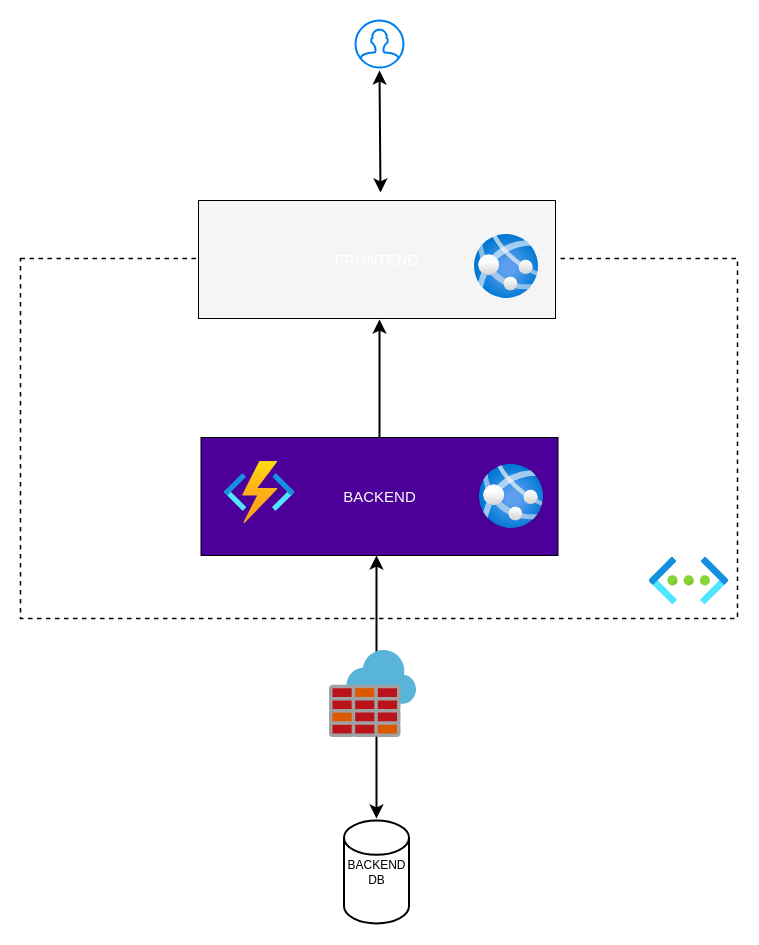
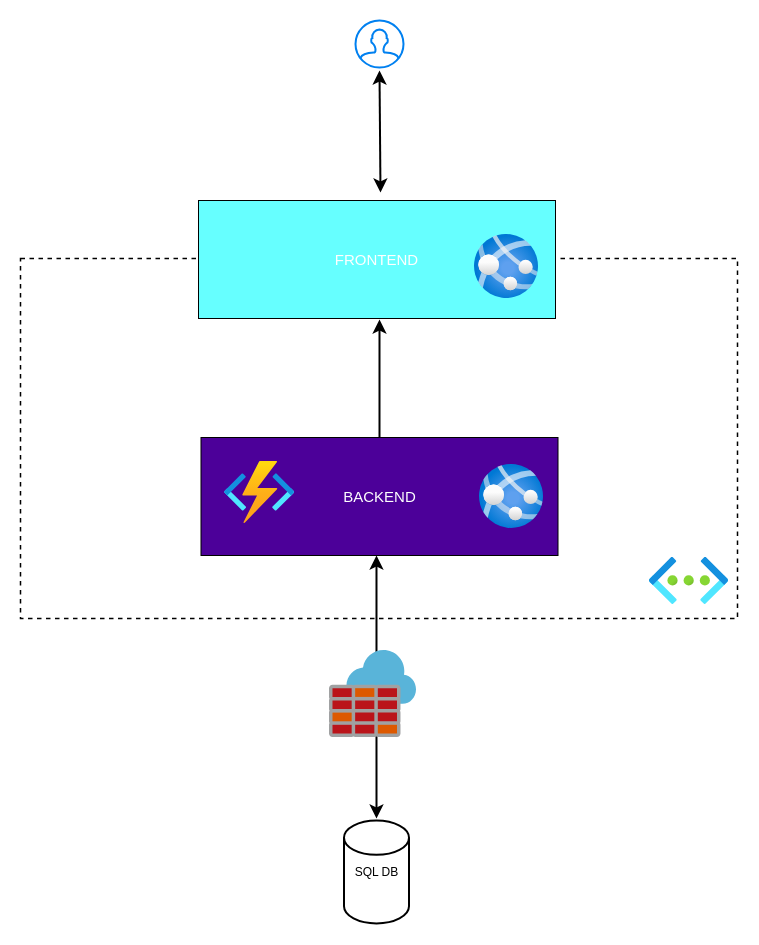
node "FRONTEND": fillcolor #f5f5f5 -> #66ffff
node "BACKEND DB": label "BACKEND DB" -> "SQL DB"
